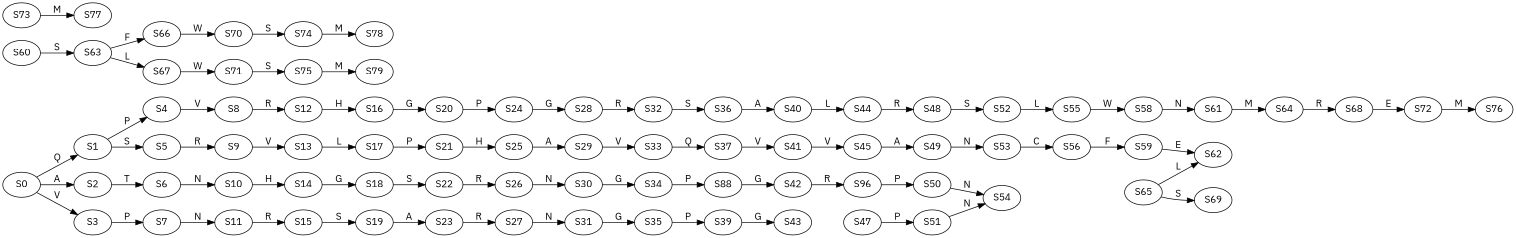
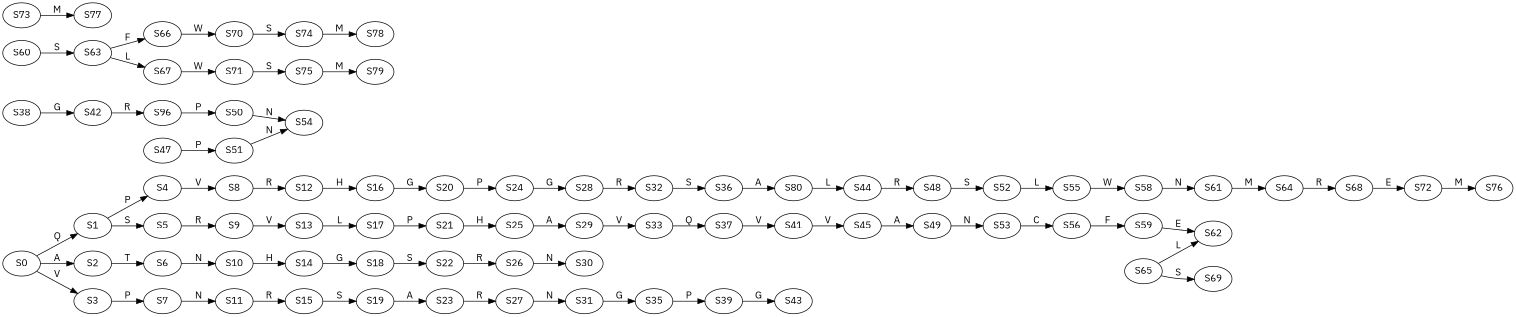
node "S40": label "S40" -> "S80"
node "S34": removed
node "S88": label "S88" -> "S38"
